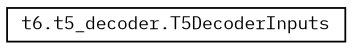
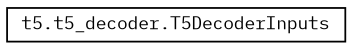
node "t6.t5_decoder.T5DecoderInputs": label "t6.t5_decoder.T5DecoderInputs" -> "t5.t5_decoder.T5DecoderInputs"
